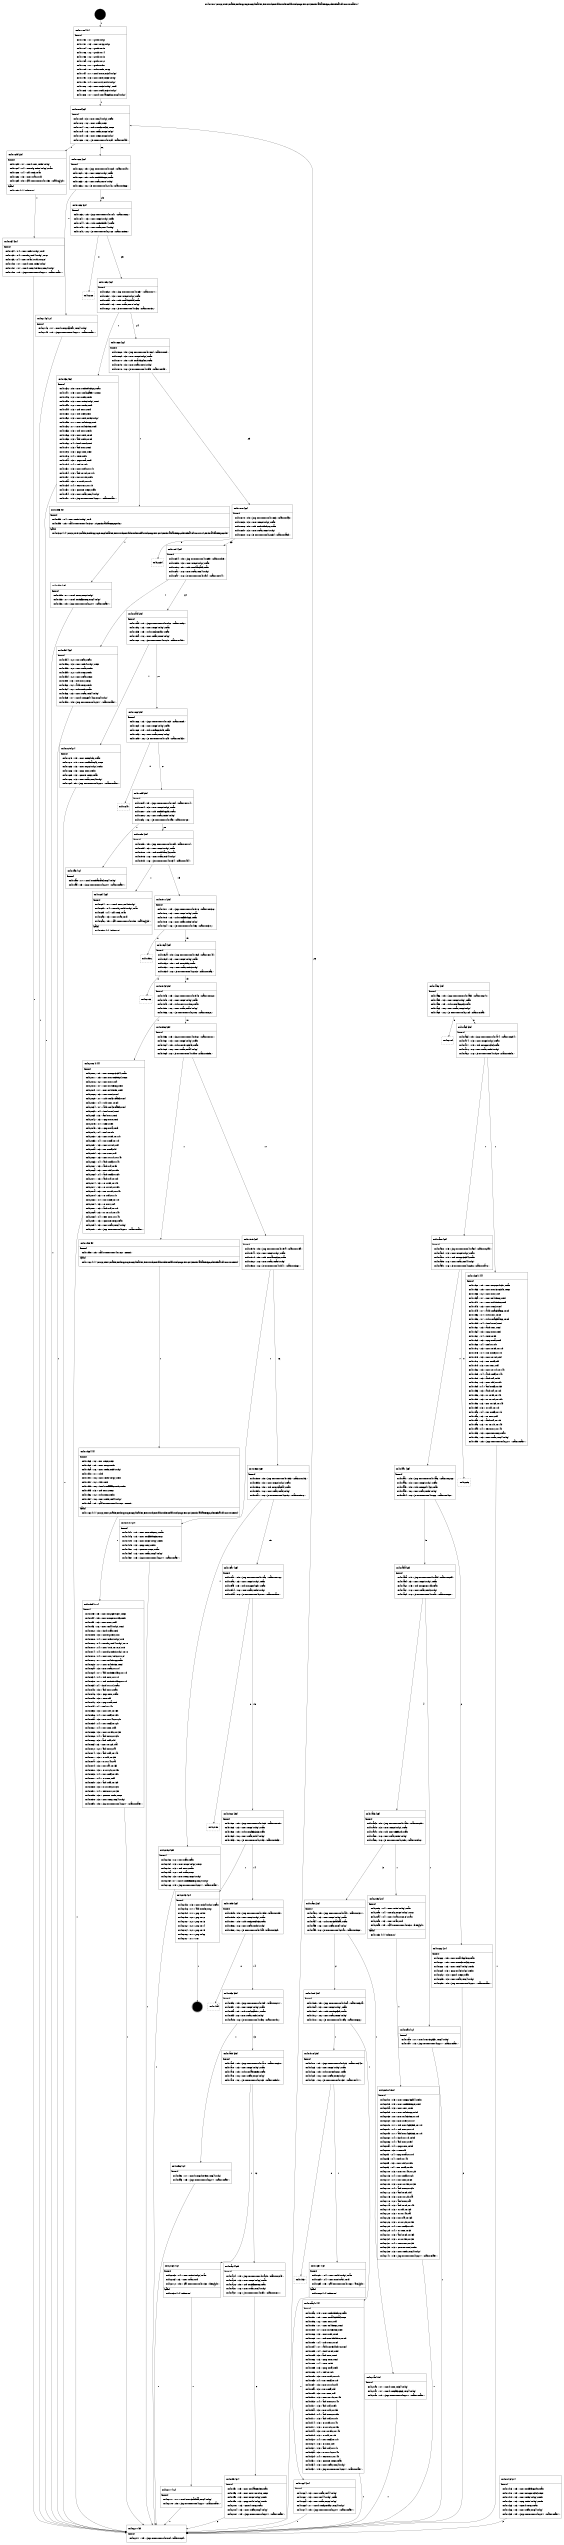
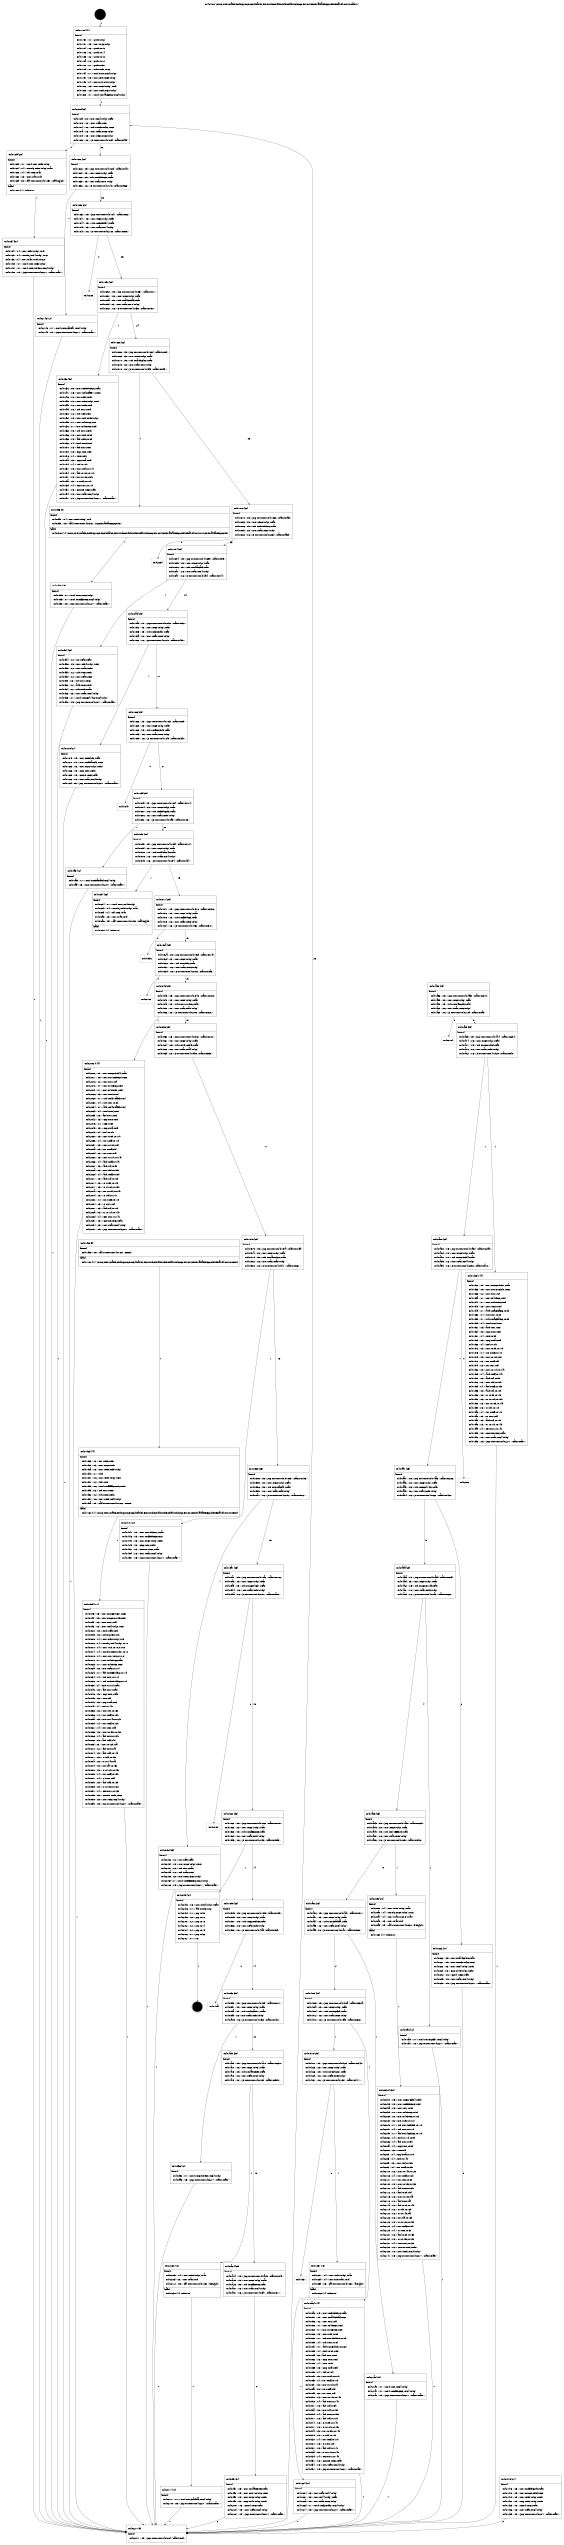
edge "0x40195c [25]" -> "0x401dbe [5]": removed, label "1"
edge "0x401fa8 [12]" -> "0x402277 [5]": added, label "1"
